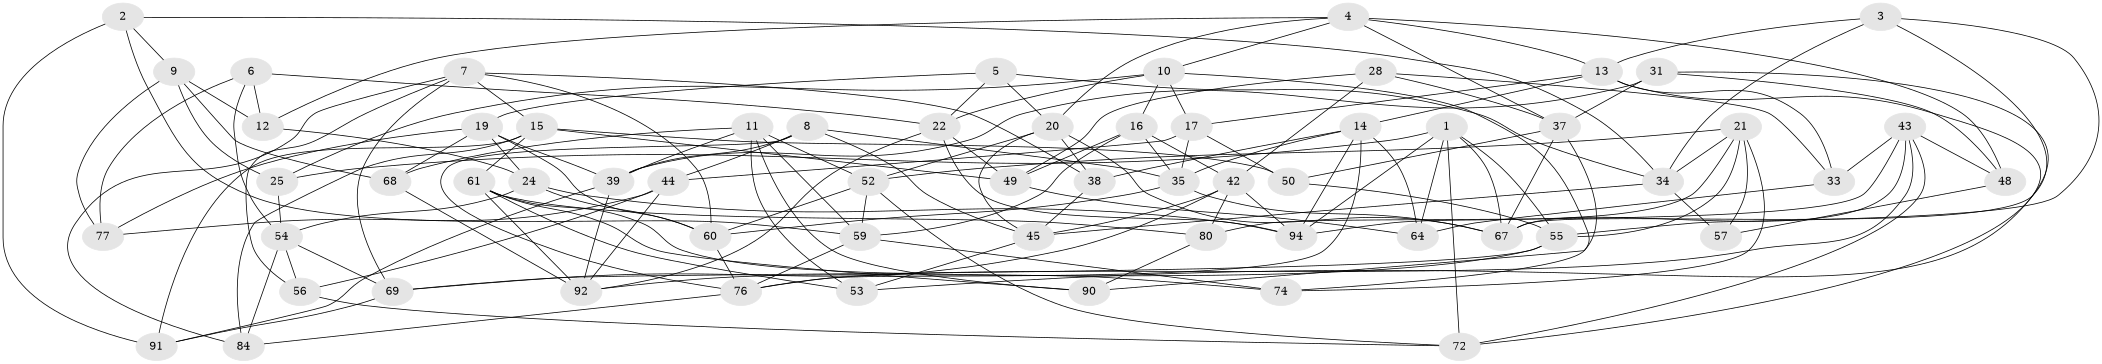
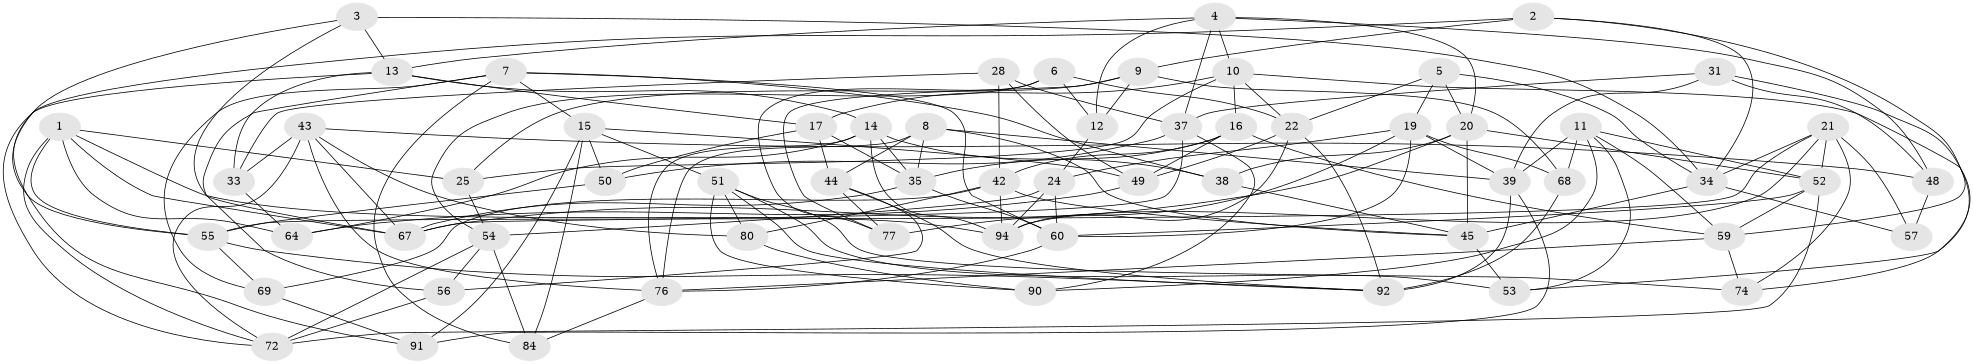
node "61": label "61" -> "51"
edge "54" -- "69": now "54" -- "72"
